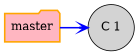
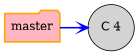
node "C 1": label "C 1" -> "C 4"
